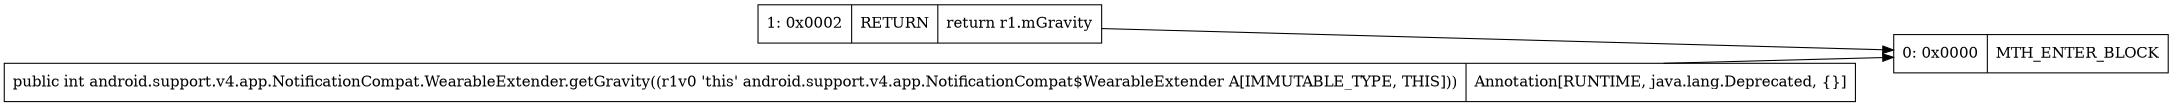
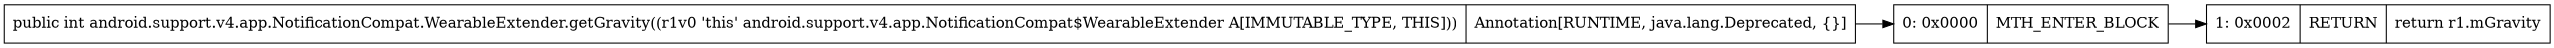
edge "1: 0x0002" -> "0: 0x0000": reversed
